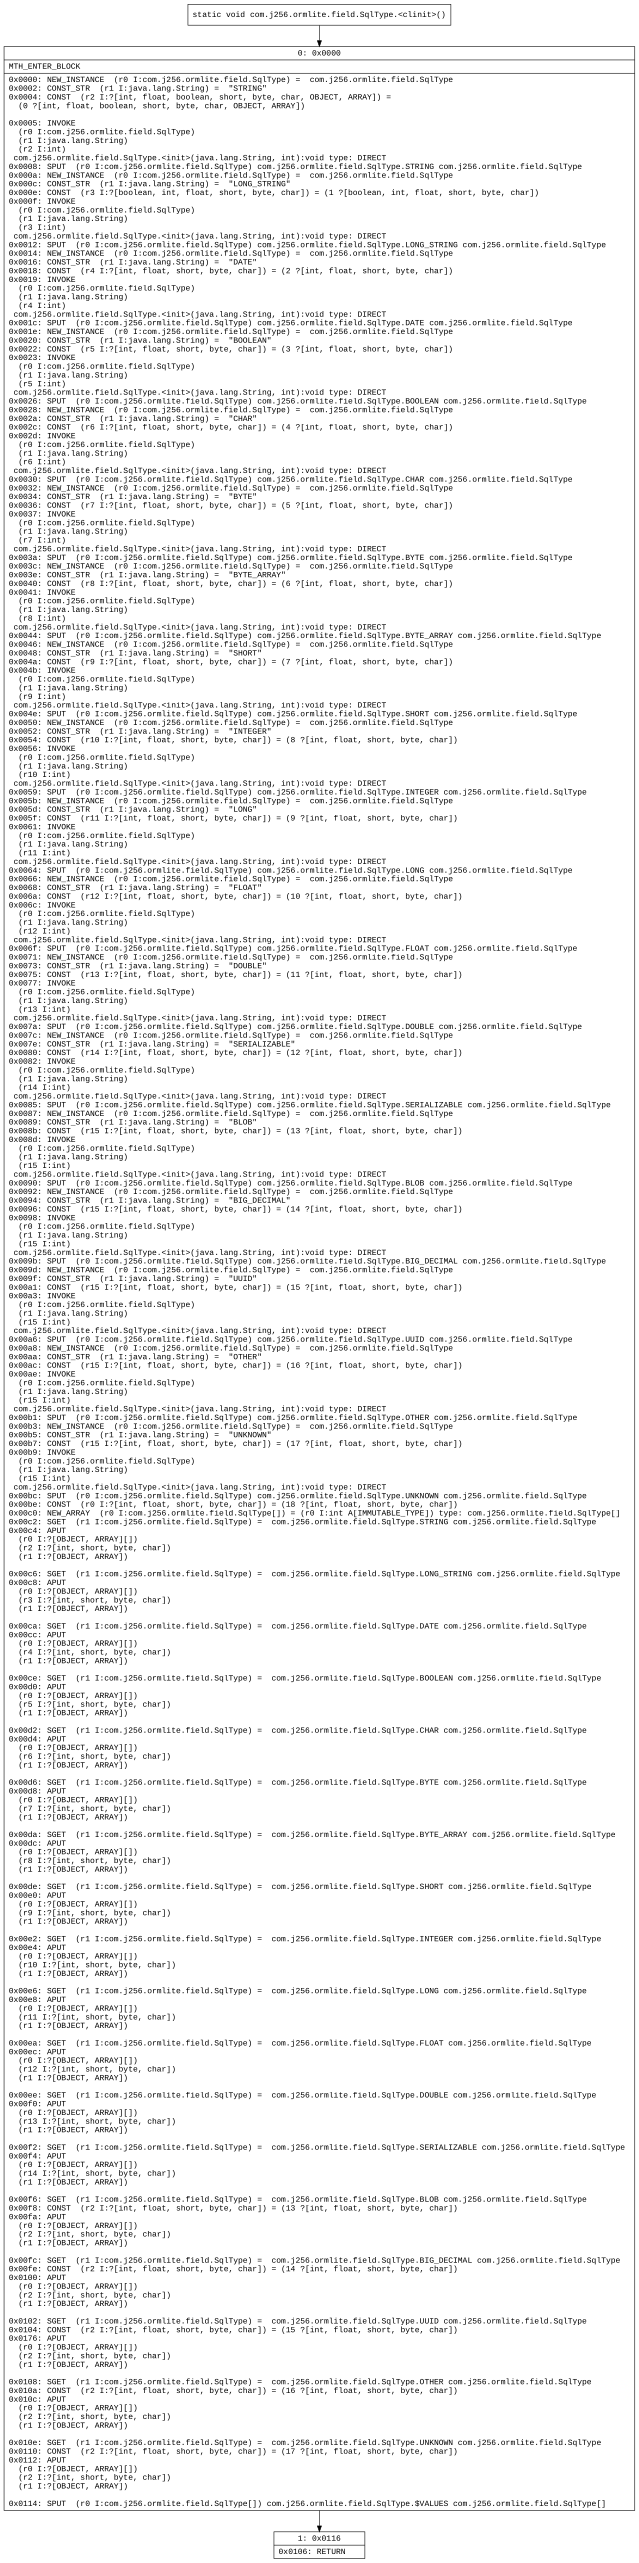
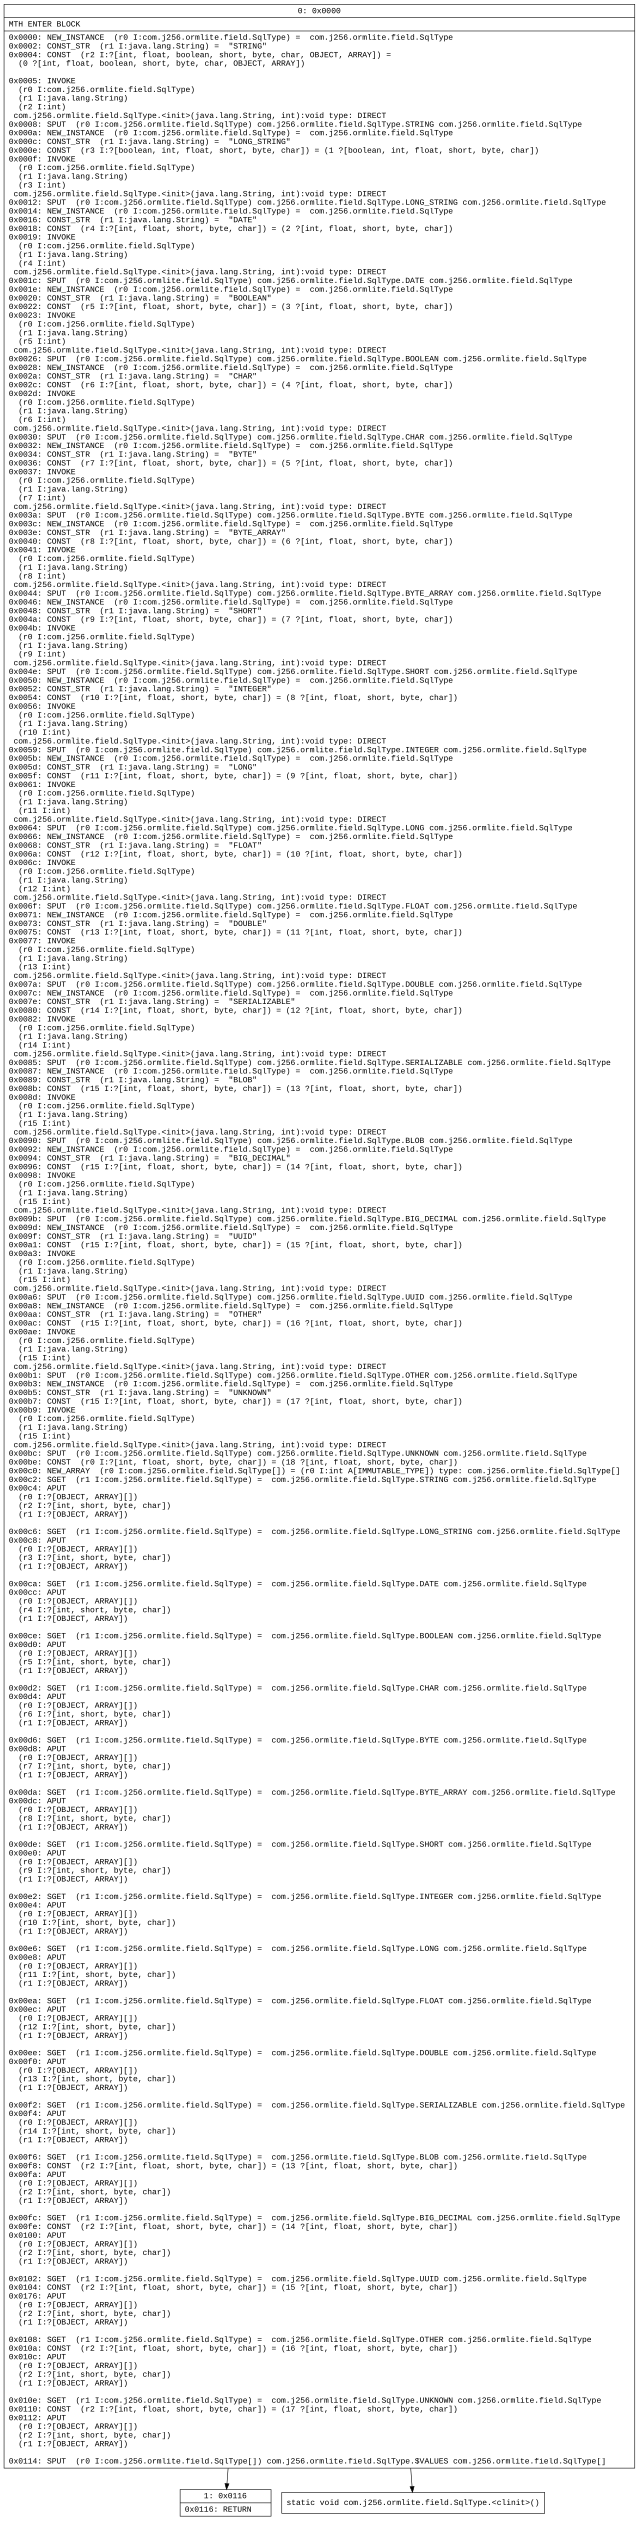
edge "static void com.j256.ormlite.field.SqlType.<clinit>()" -> "0: 0x0000": reversed
node "1: 0x0116": text "0x0106: RETURN" -> "0x0116: RETURN"
